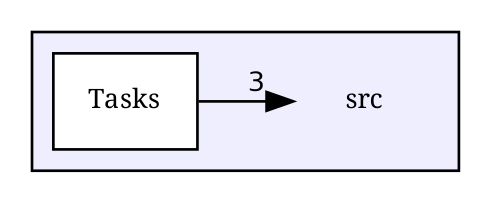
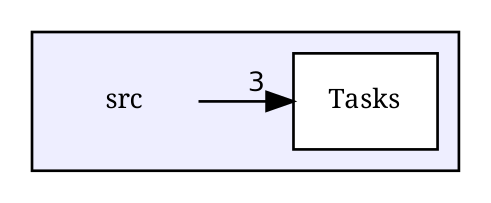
edge "Tasks" -> "src": reversed
